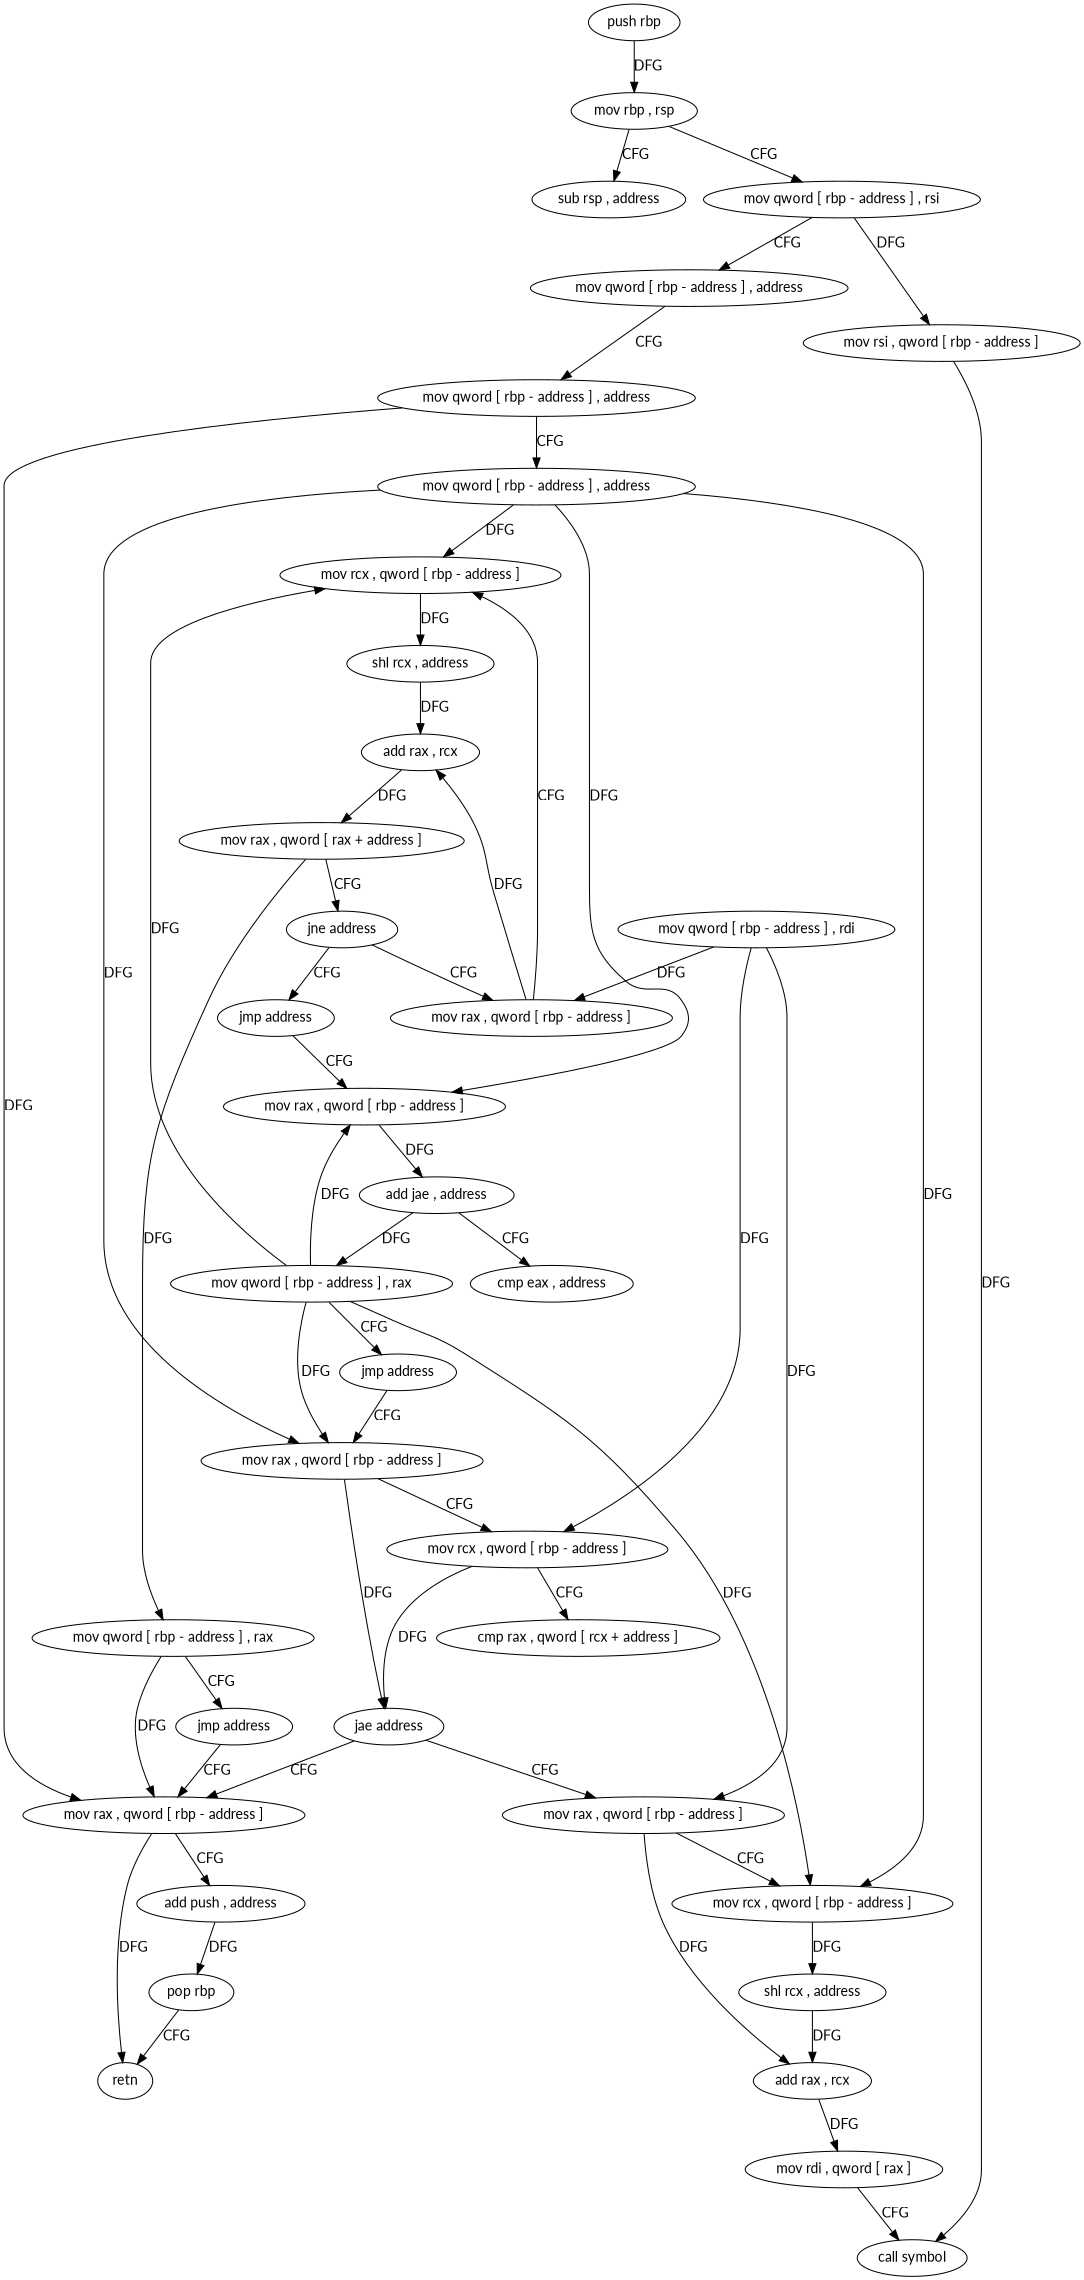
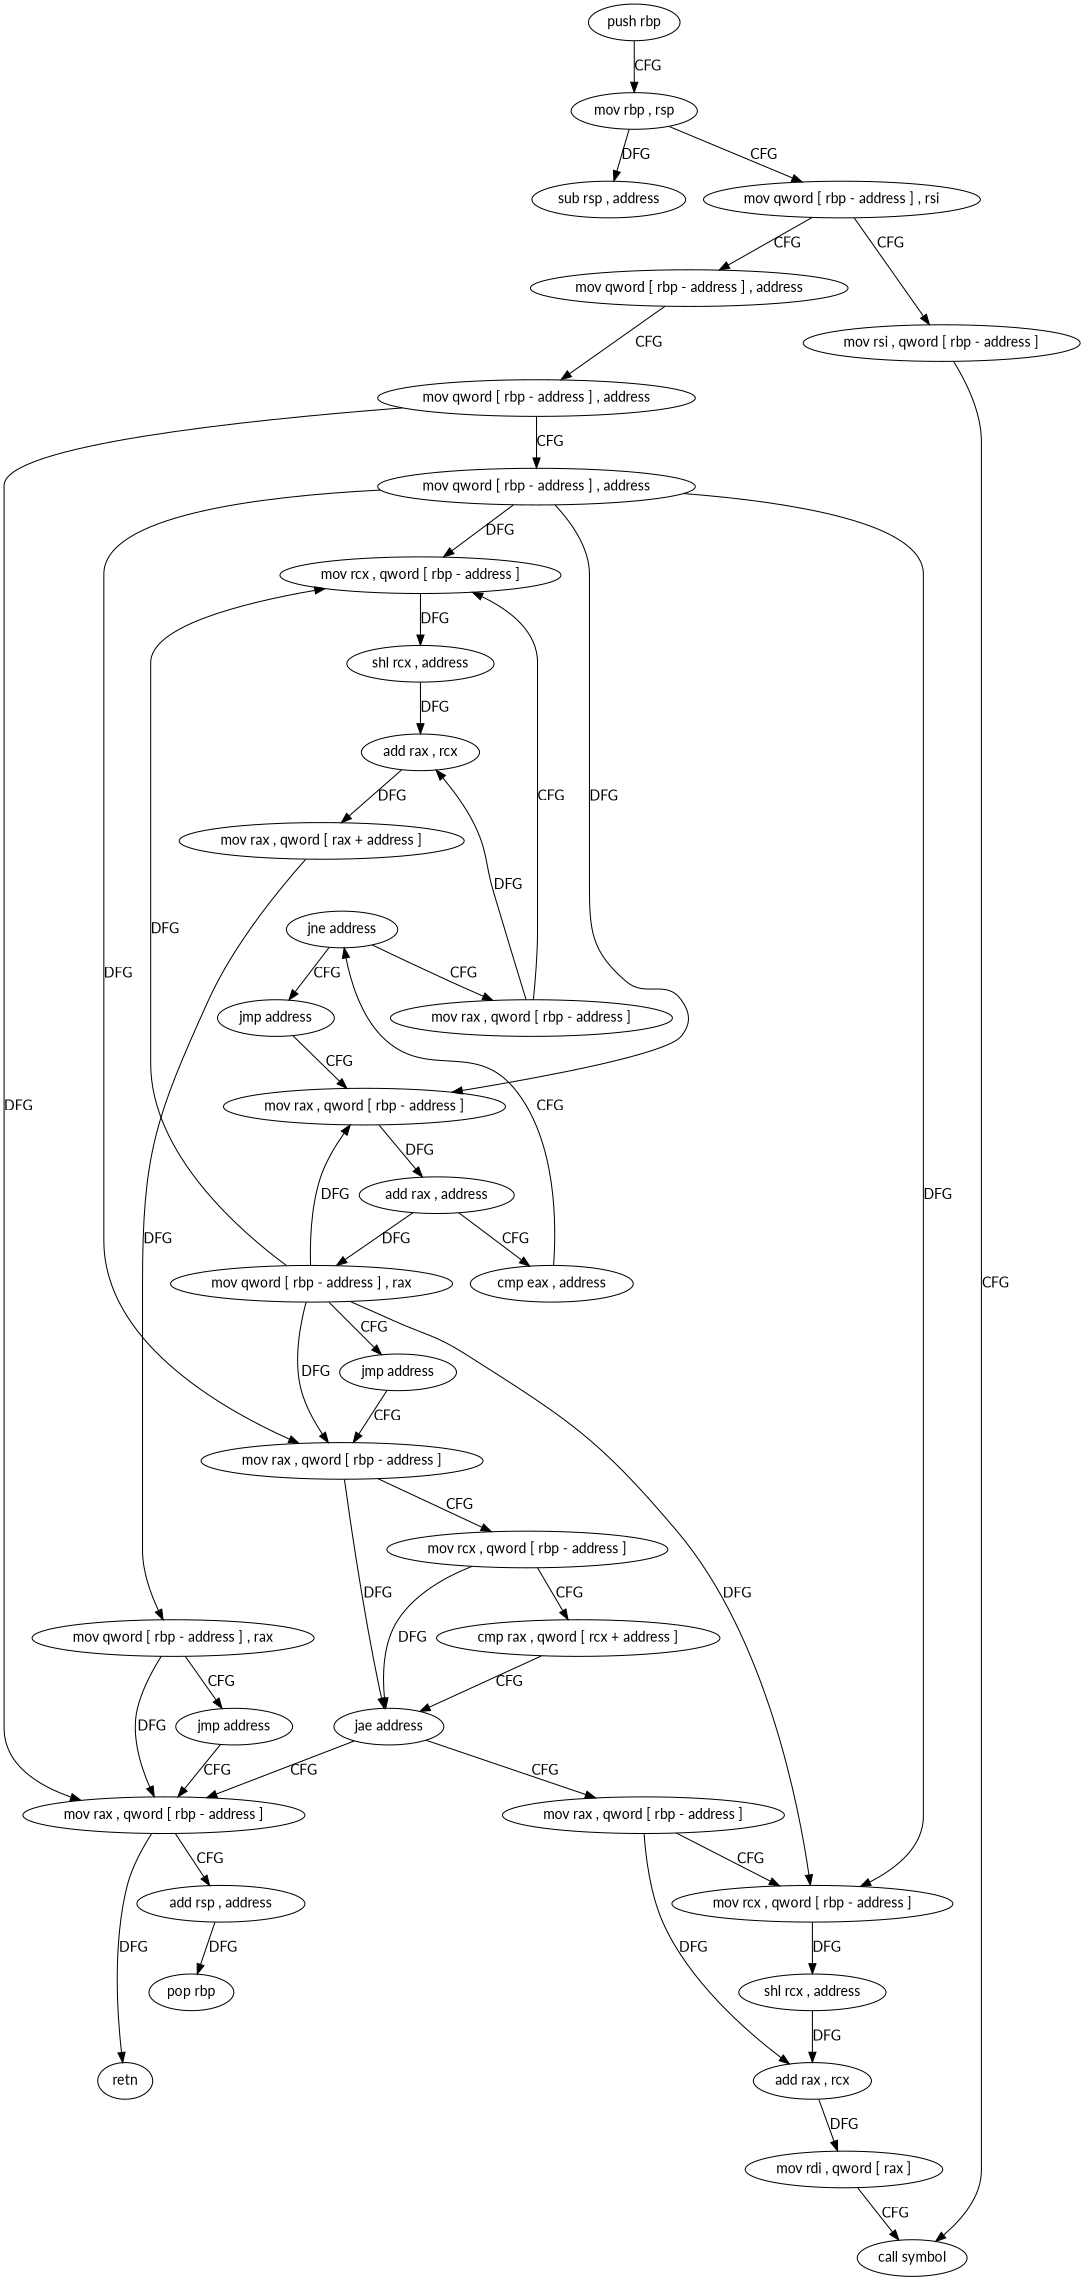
edge "push rbp" -> "mov rbp , rsp": label "DFG" -> "CFG"
edge "mov rbp , rsp" -> "sub rsp , address": label "CFG" -> "DFG"
edge "mov qword [ rbp - address ] , rsi" -> "mov rsi , qword [ rbp - address ]": label "DFG" -> "CFG"
edge "mov rax , qword [ rax + address ]" -> "jne address": now "cmp eax , address" -> "jne address"
node "mov qword [ rbp - address ] , rdi": removed
node "add jae , address": label "add jae , address" -> "add rax , address"
edge "mov rsi , qword [ rbp - address ]" -> "call symbol": label "DFG" -> "CFG"
edge "cmp rax , qword [ rcx + address ]" -> "jae address": added, label "CFG"
node "add push , address": label "add push , address" -> "add rsp , address"
edge "pop rbp" -> "retn": removed, label "CFG"
